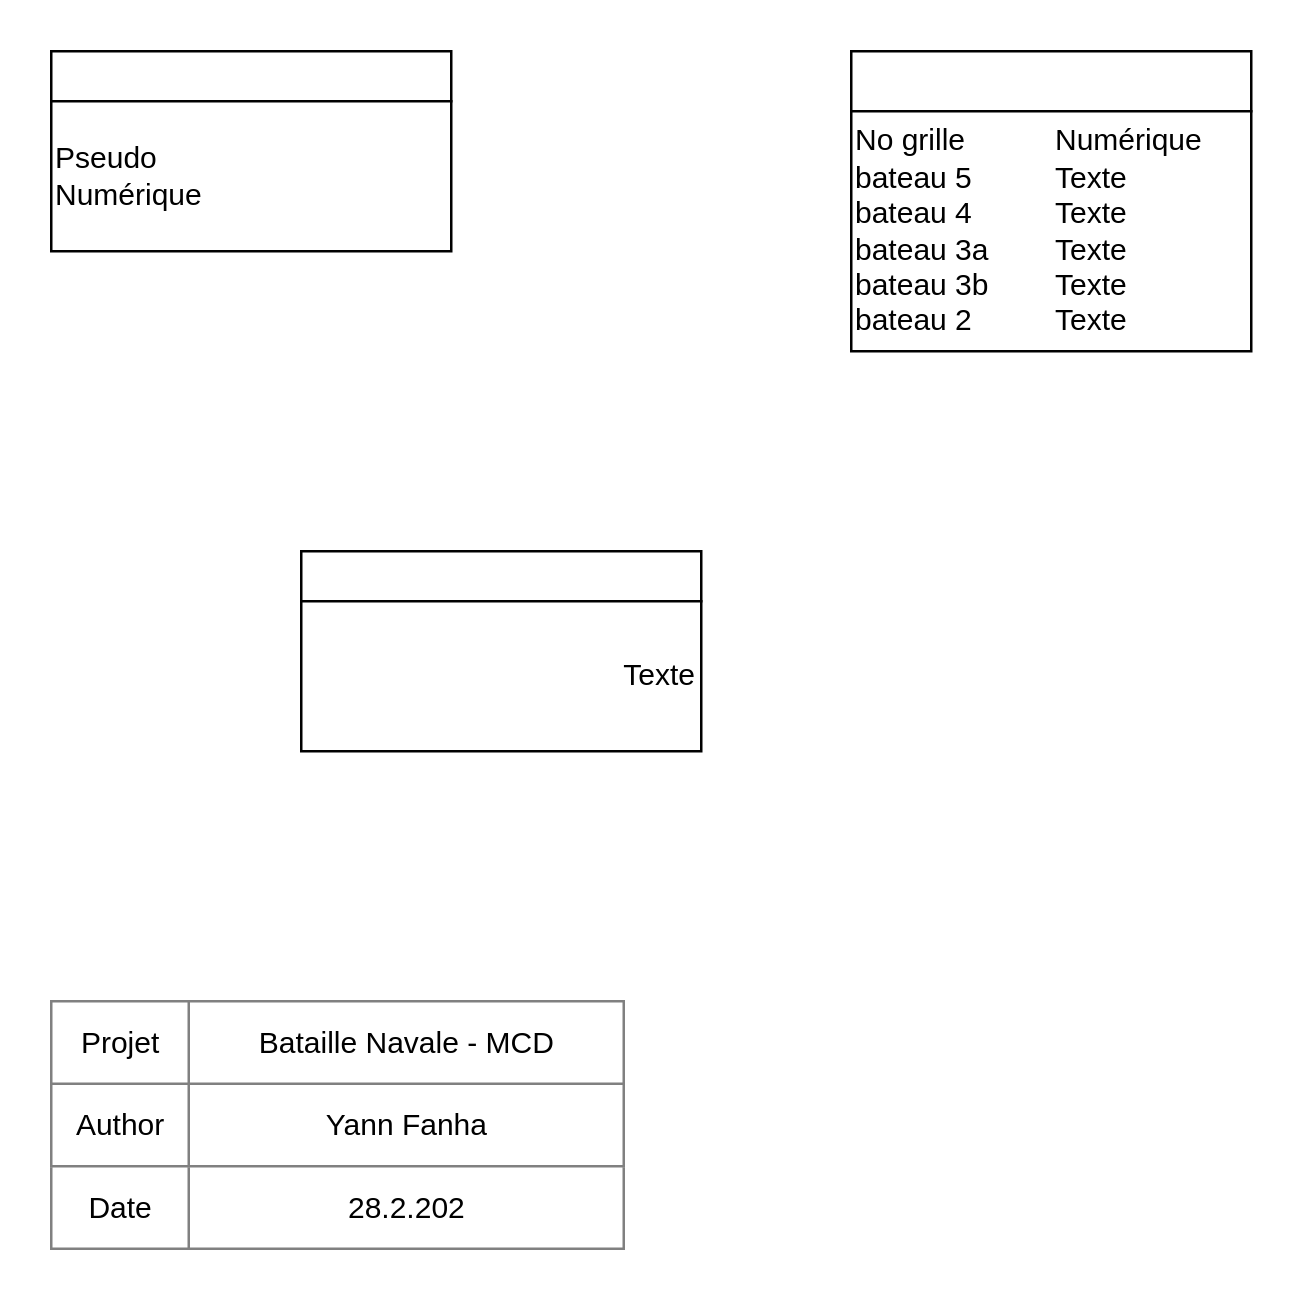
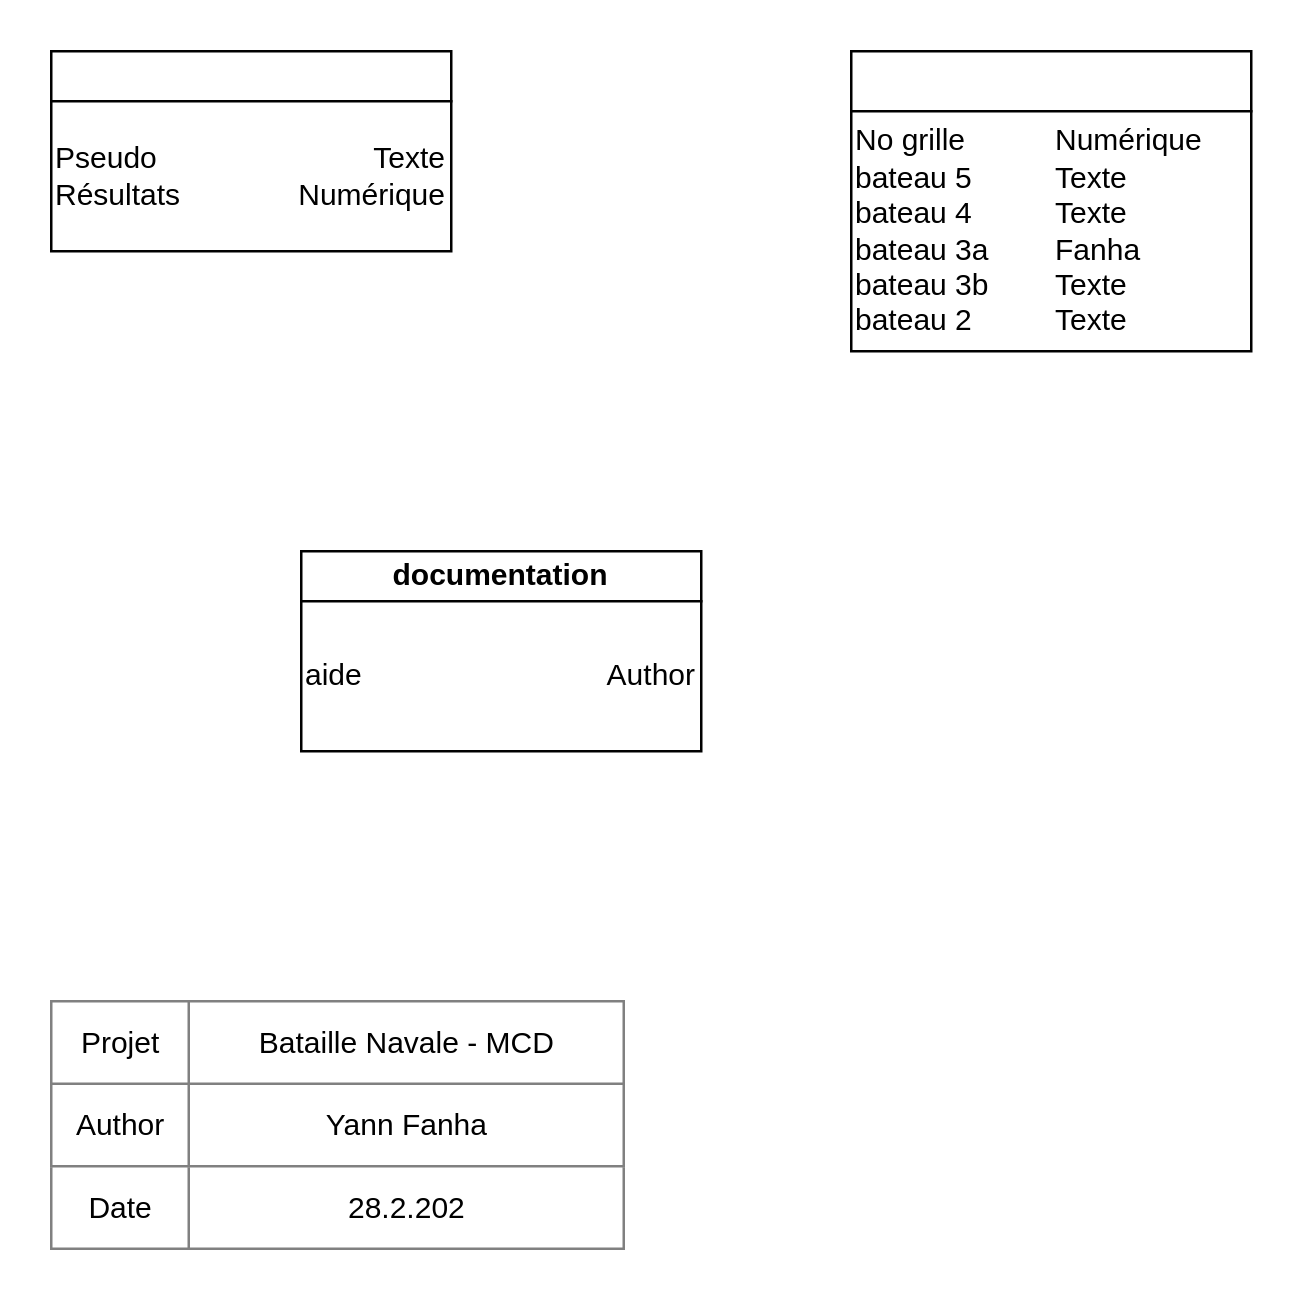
node "Pseudo Numérique": label "Pseudo Numérique" -> "Pseudo Résultats"
node "Texte Numérique": added
node "Numérique Texte Texte Texte Texte Texte": label "Numérique Texte Texte Texte Texte Texte" -> "Numérique Texte Texte Fanha Texte Texte"
node "documentation": added
node "aide": added
node "Texte": label "Texte" -> "Author"
